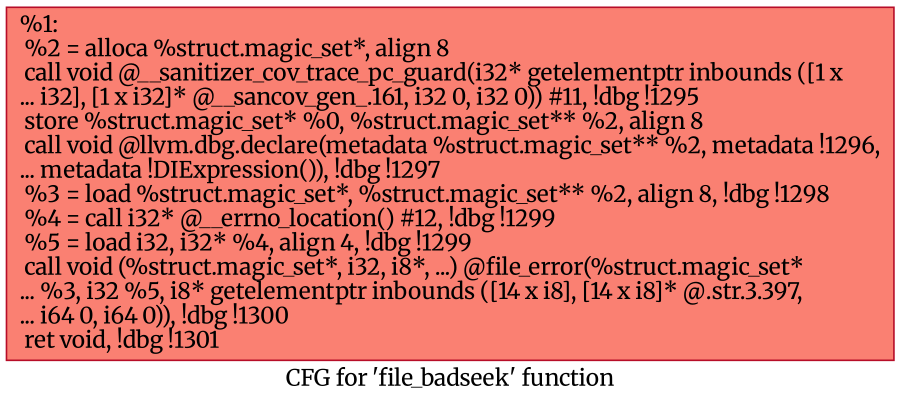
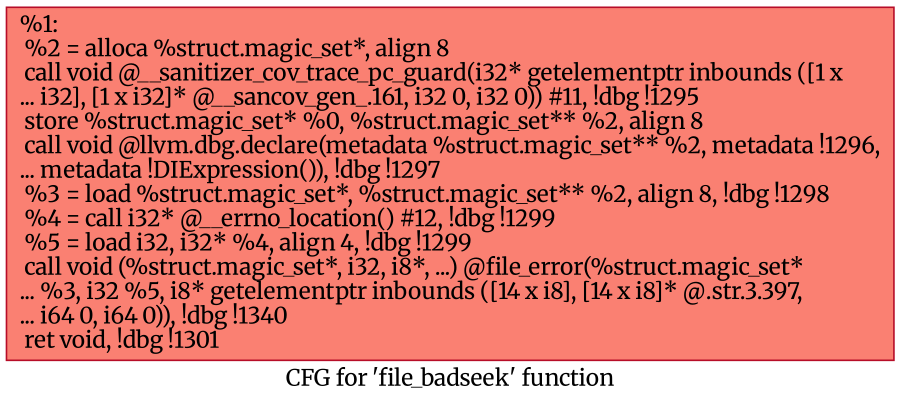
node "%1:": text "... i64 0, i64 0)), !dbg !1300" -> "... i64 0, i64 0)), !dbg !1340"
